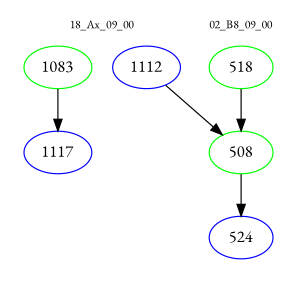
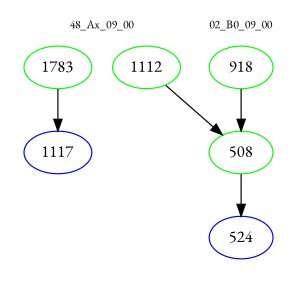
cluster "18_Ax_09_00": label "18_Ax_09_00" -> "48_Ax_09_00"
cluster "02_B8_09_00": label "02_B8_09_00" -> "02_B0_09_00"
node "1083": label "1083" -> "1783"
node "1112": color blue -> green
node "518": label "518" -> "918"
